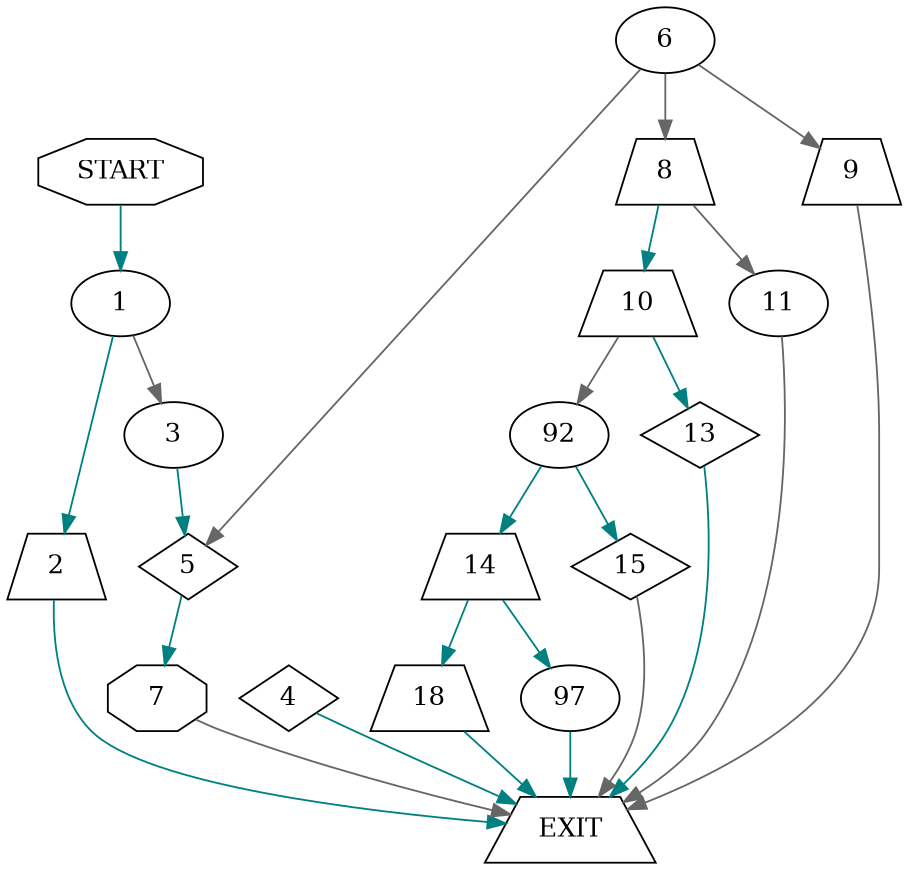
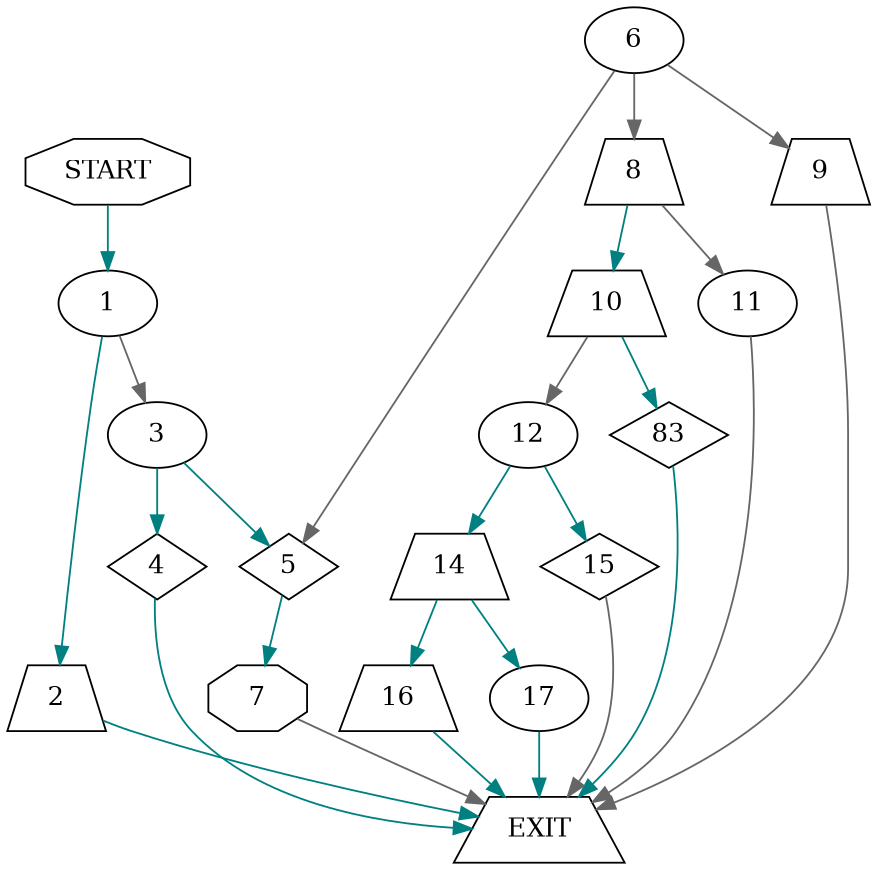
node "92": label "92" -> "12"
node "13": label "13" -> "83"
edge "3" -> "4": added
node "18": label "18" -> "16"
node "97": label "97" -> "17"
